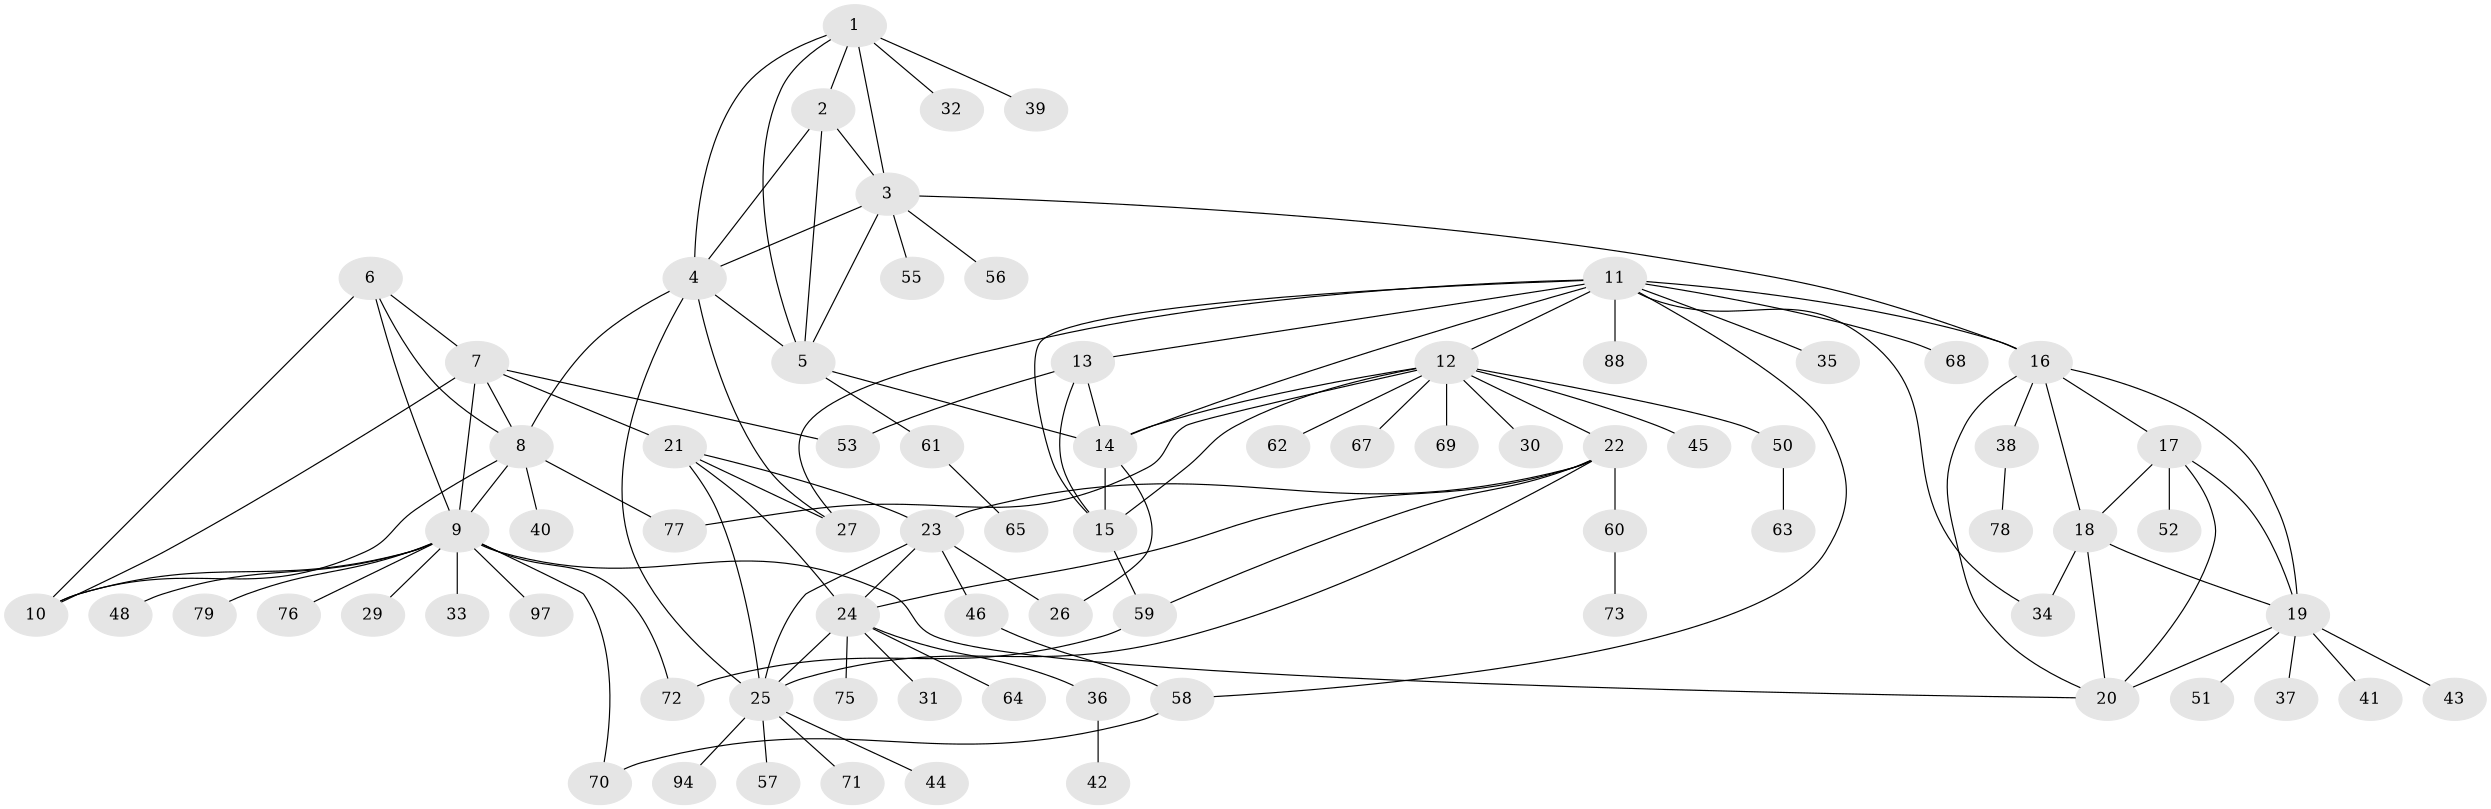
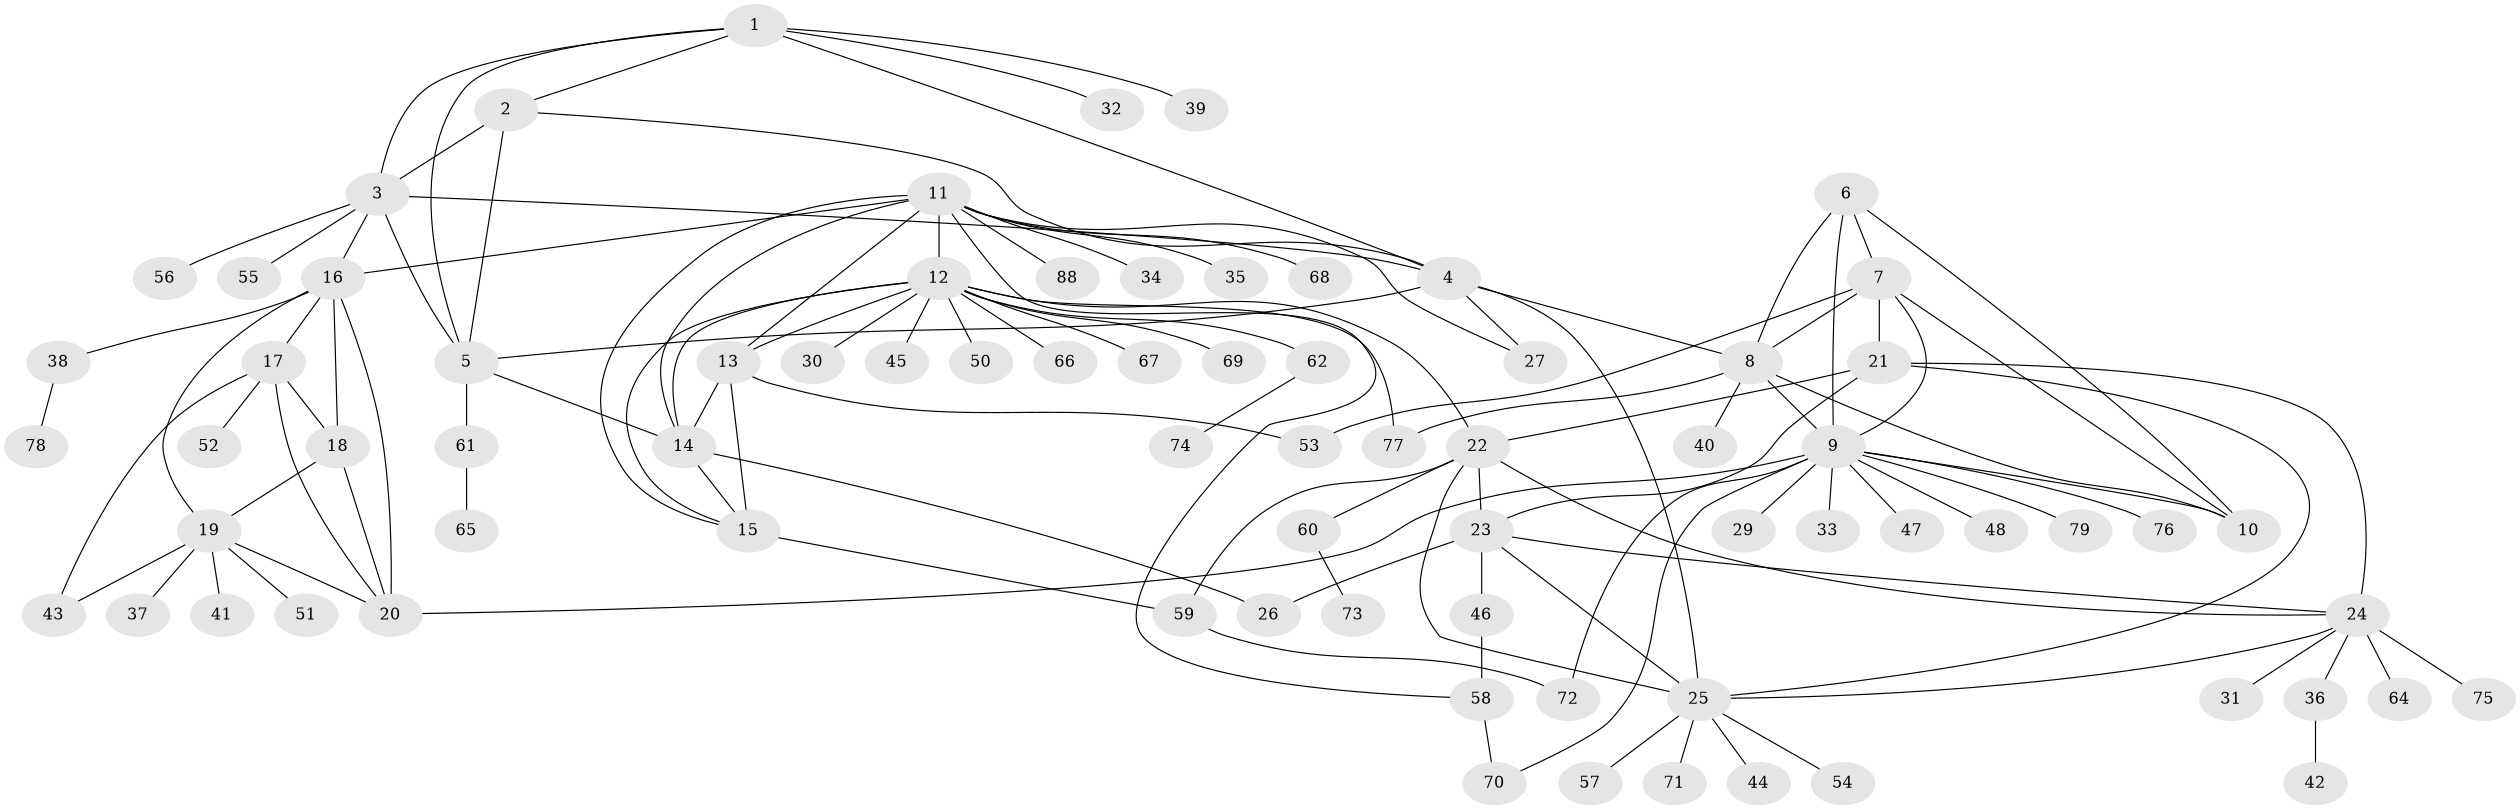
edge "12" -- "13": added
node "66": added
node "74": added
edge "21" -- "27": now "21" -- "22"
edge "17" -- "19": now "17" -- "43"
node "63": removed
edge "18" -- "34": removed
node "97": label "97" -> "47"
node "94": label "94" -> "54"
